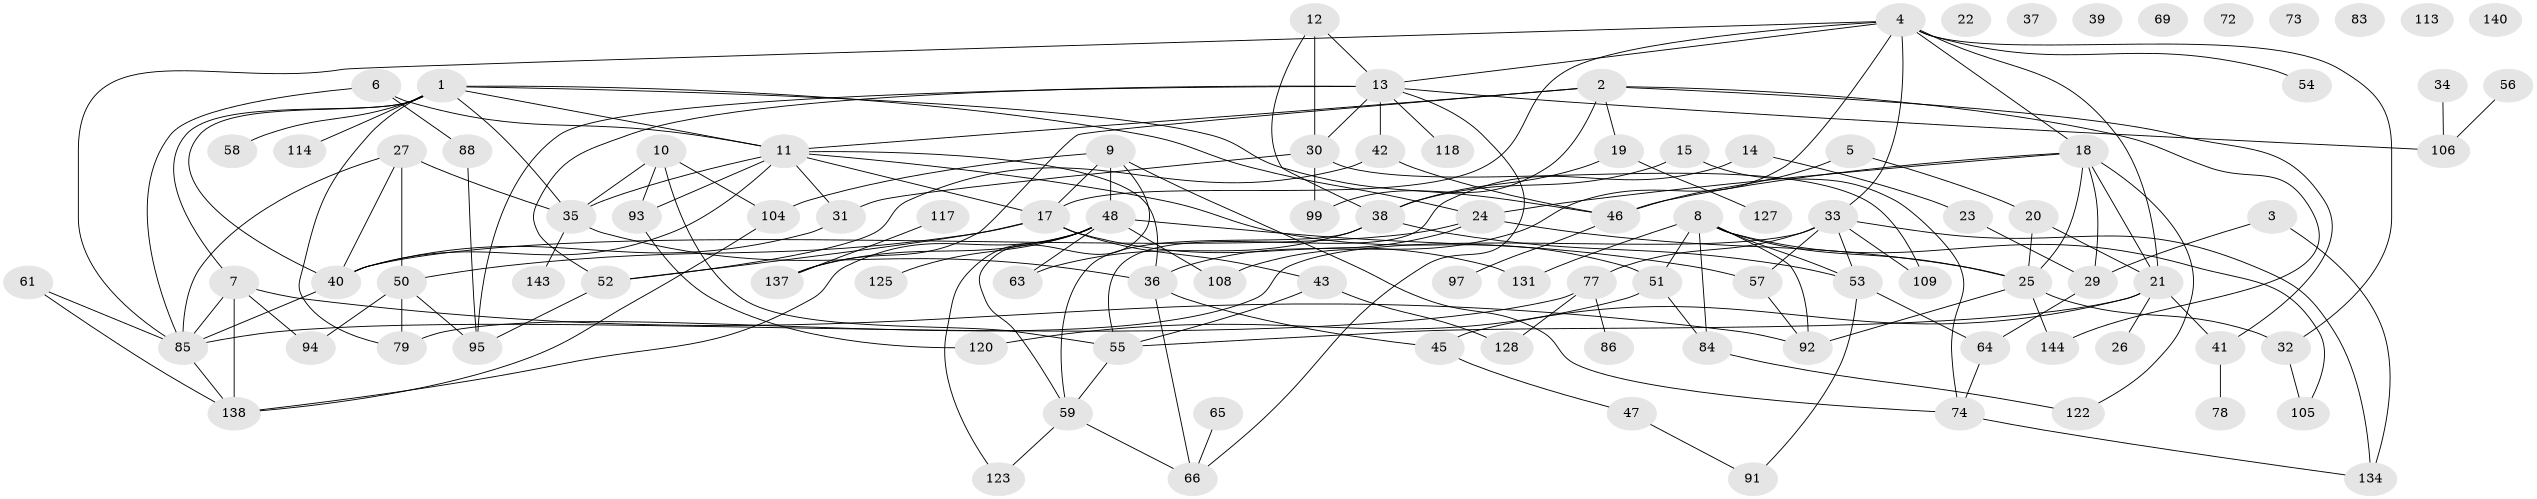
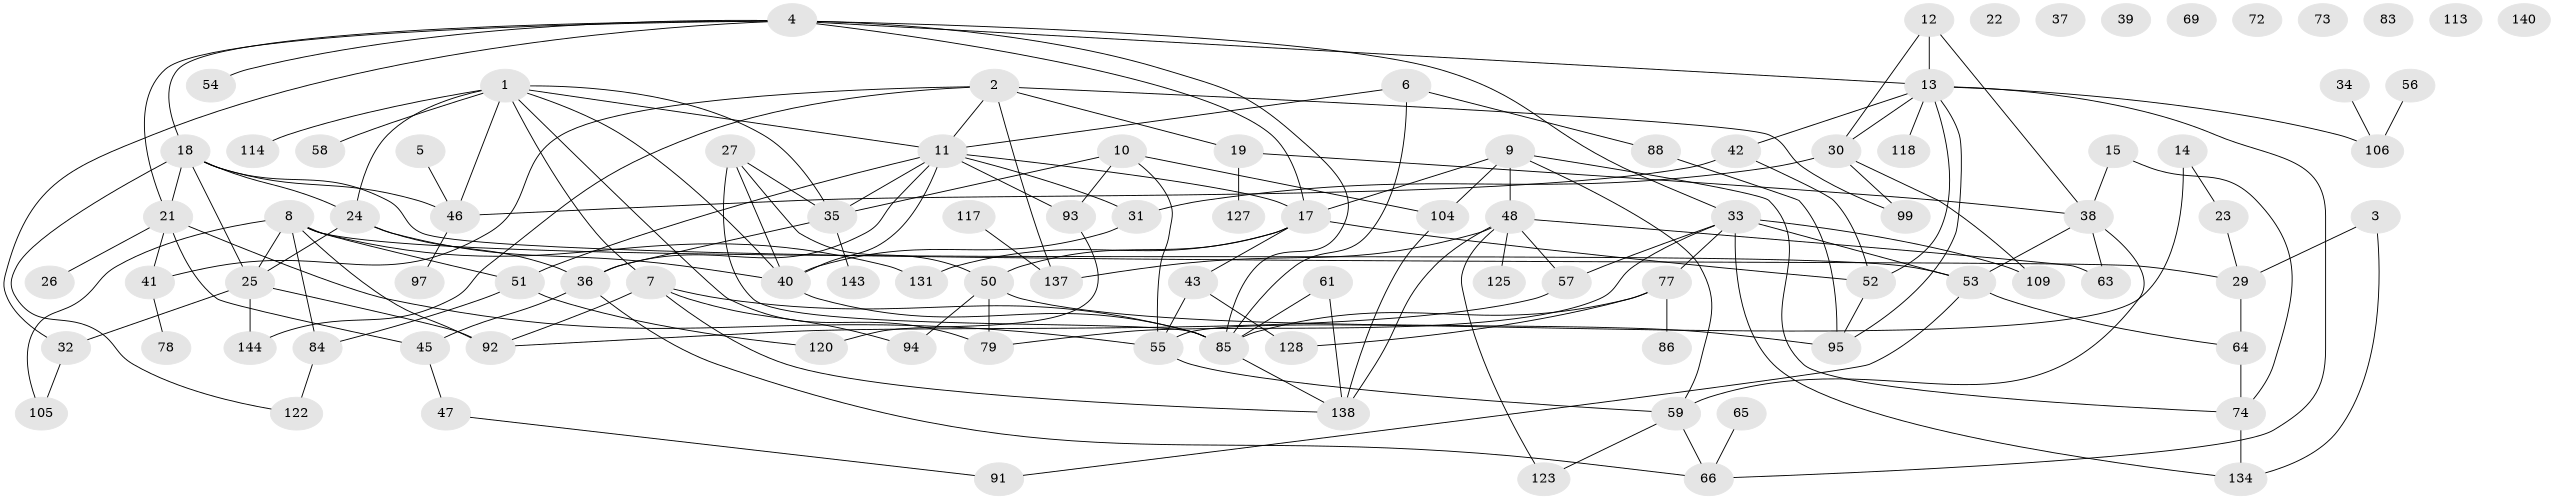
node "20": removed
node "108": removed
